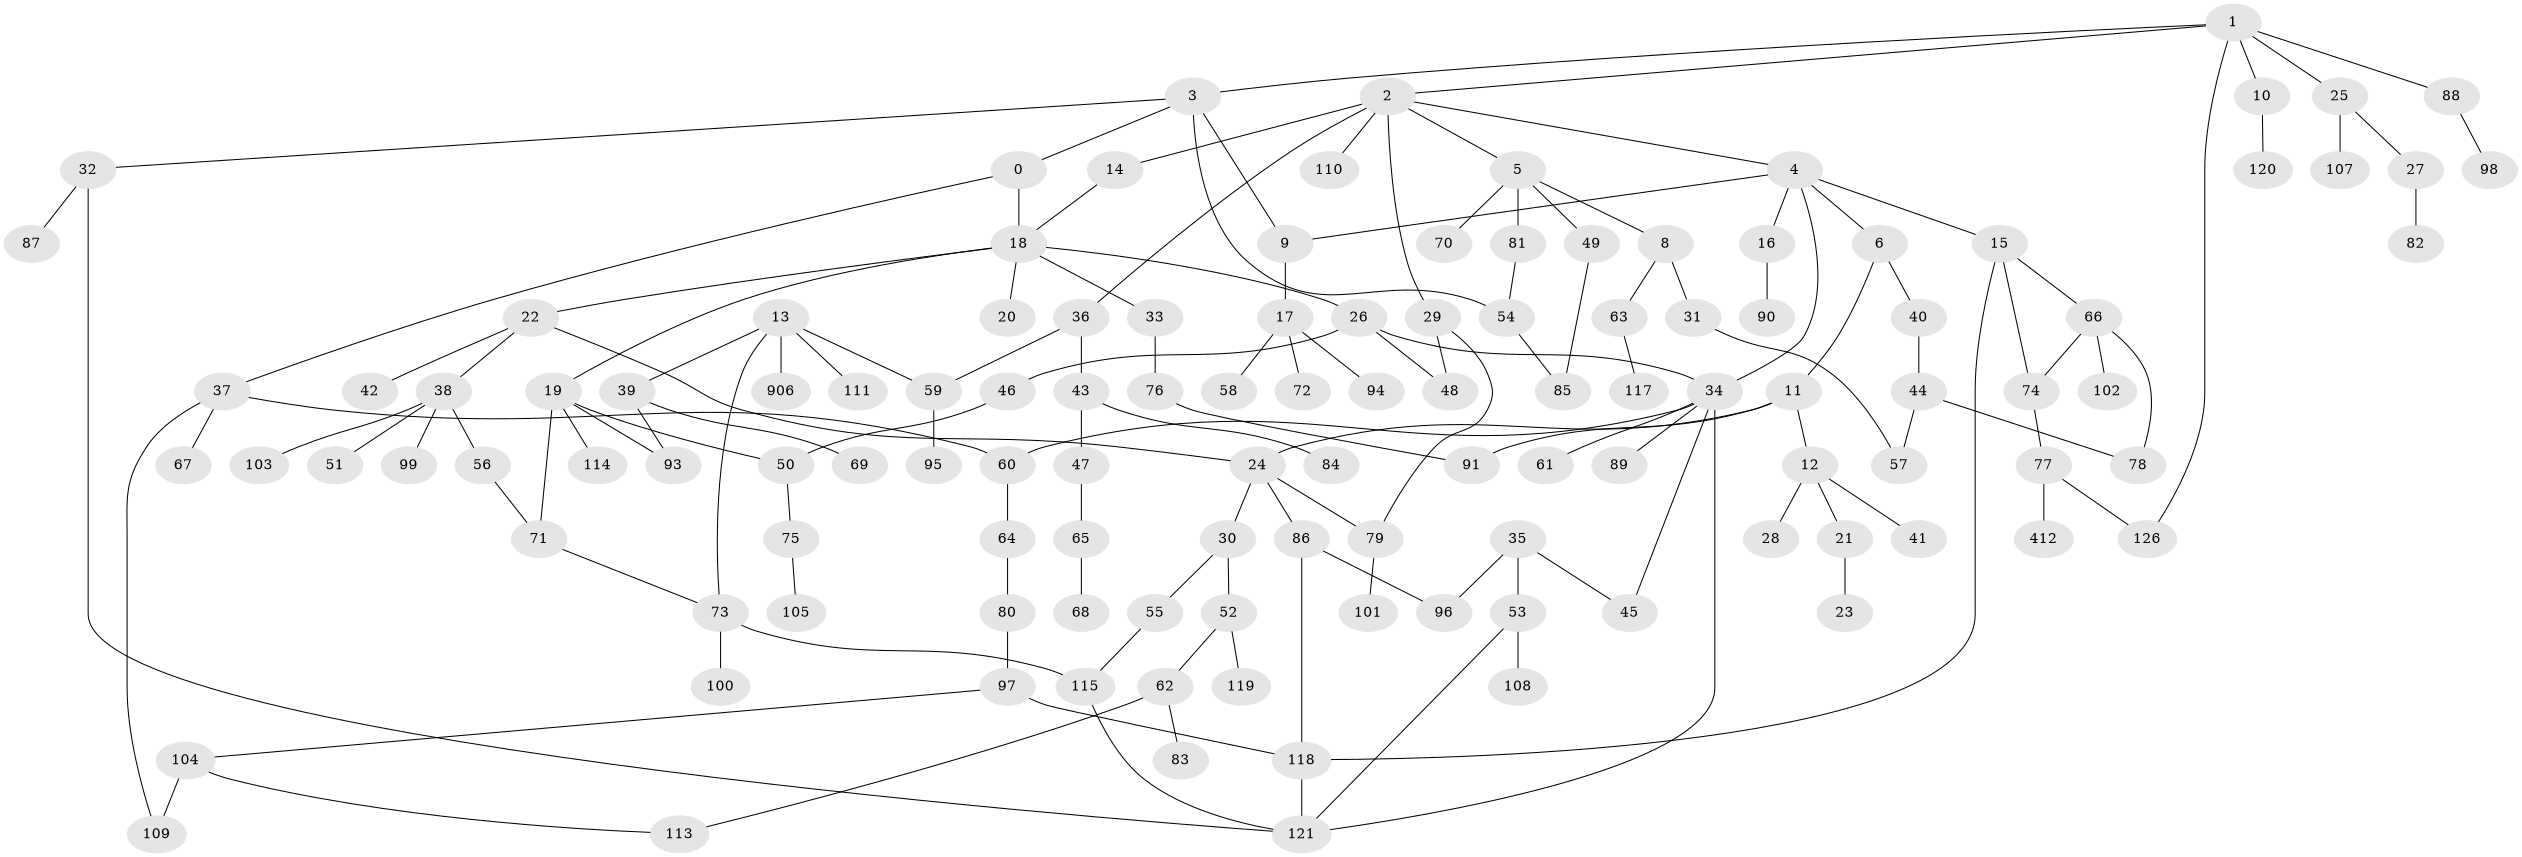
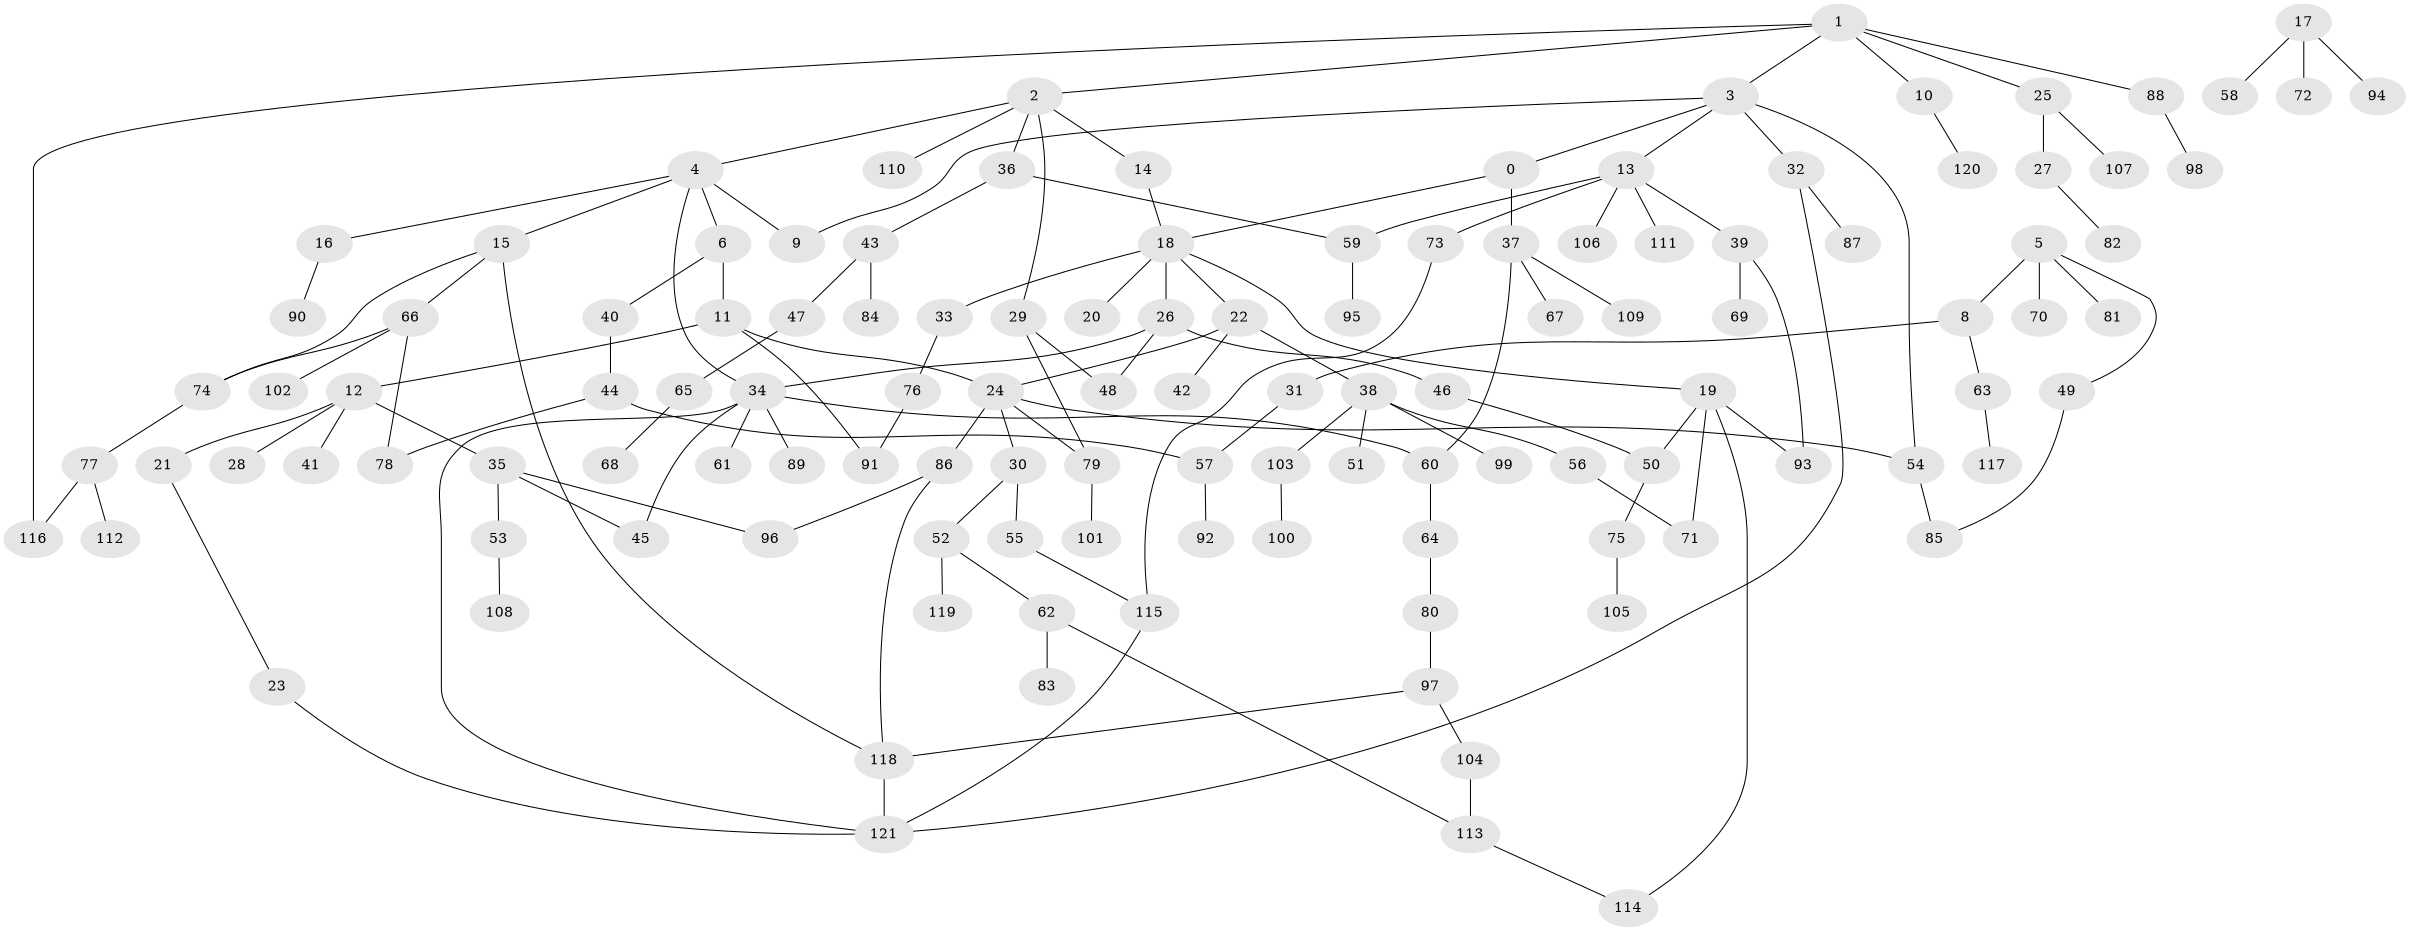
edge "2" -- "5": removed
edge "3" -- "13": added
edge "9" -- "17": removed
edge "81" -- "54": now "24" -- "54"
node "906": label "906" -> "106"
edge "12" -- "35": added
node "92": added
node "412": label "412" -> "112"
node "126": label "126" -> "116"
edge "71" -- "73": removed
edge "73" -- "100": now "103" -- "100"
edge "53" -- "121": now "23" -- "121"
edge "104" -- "109": removed
edge "113" -- "114": added
